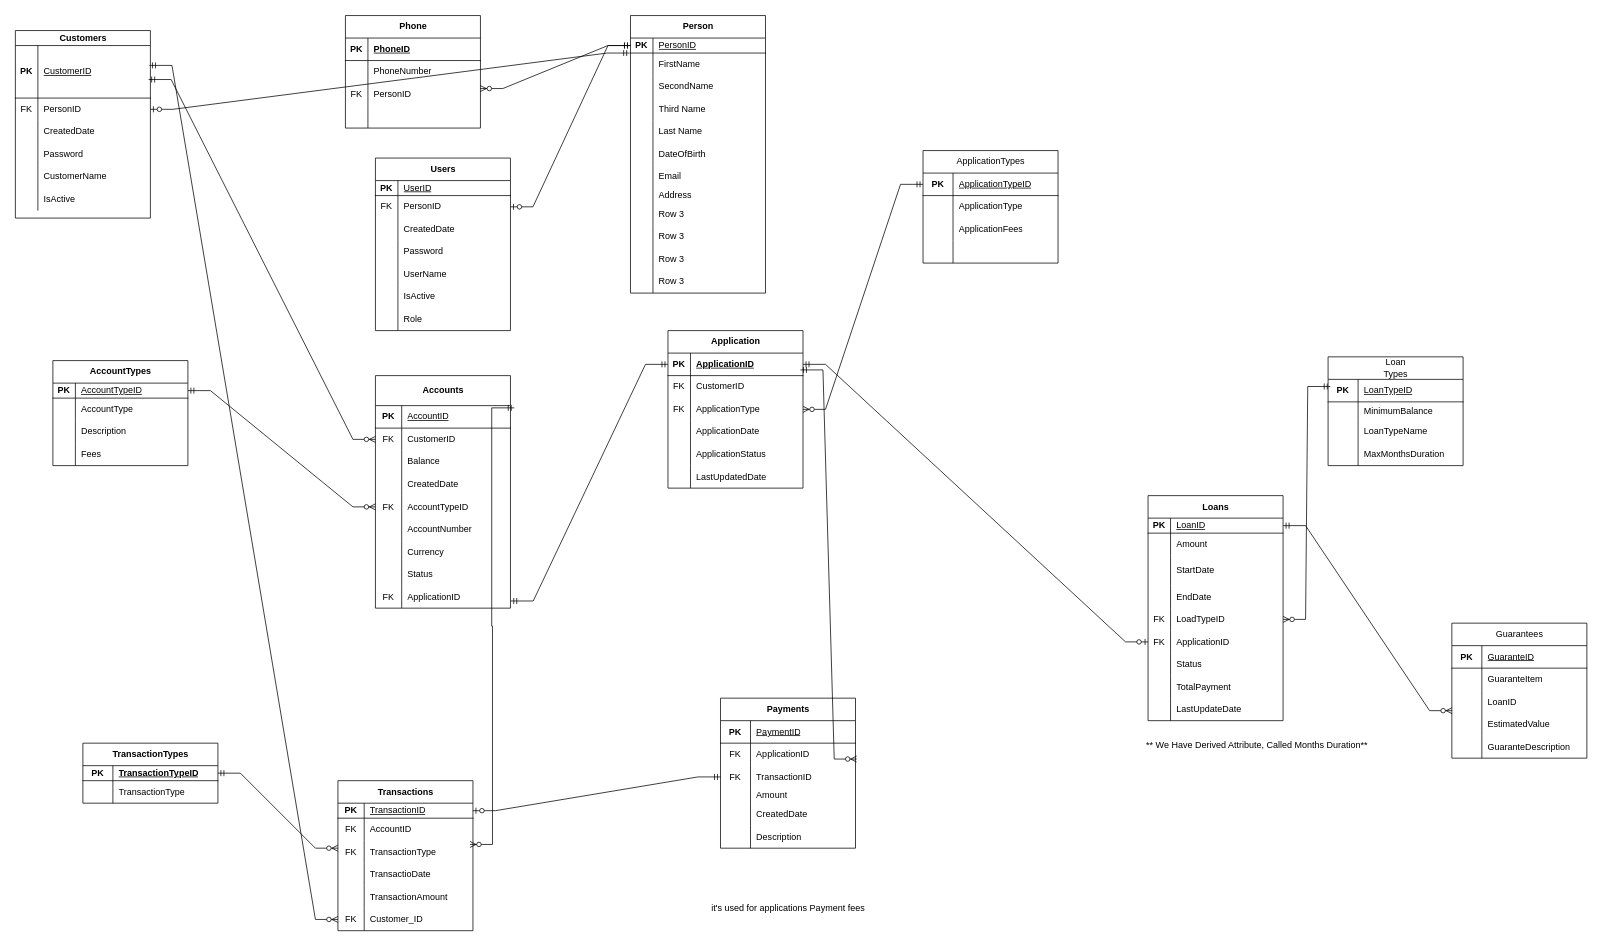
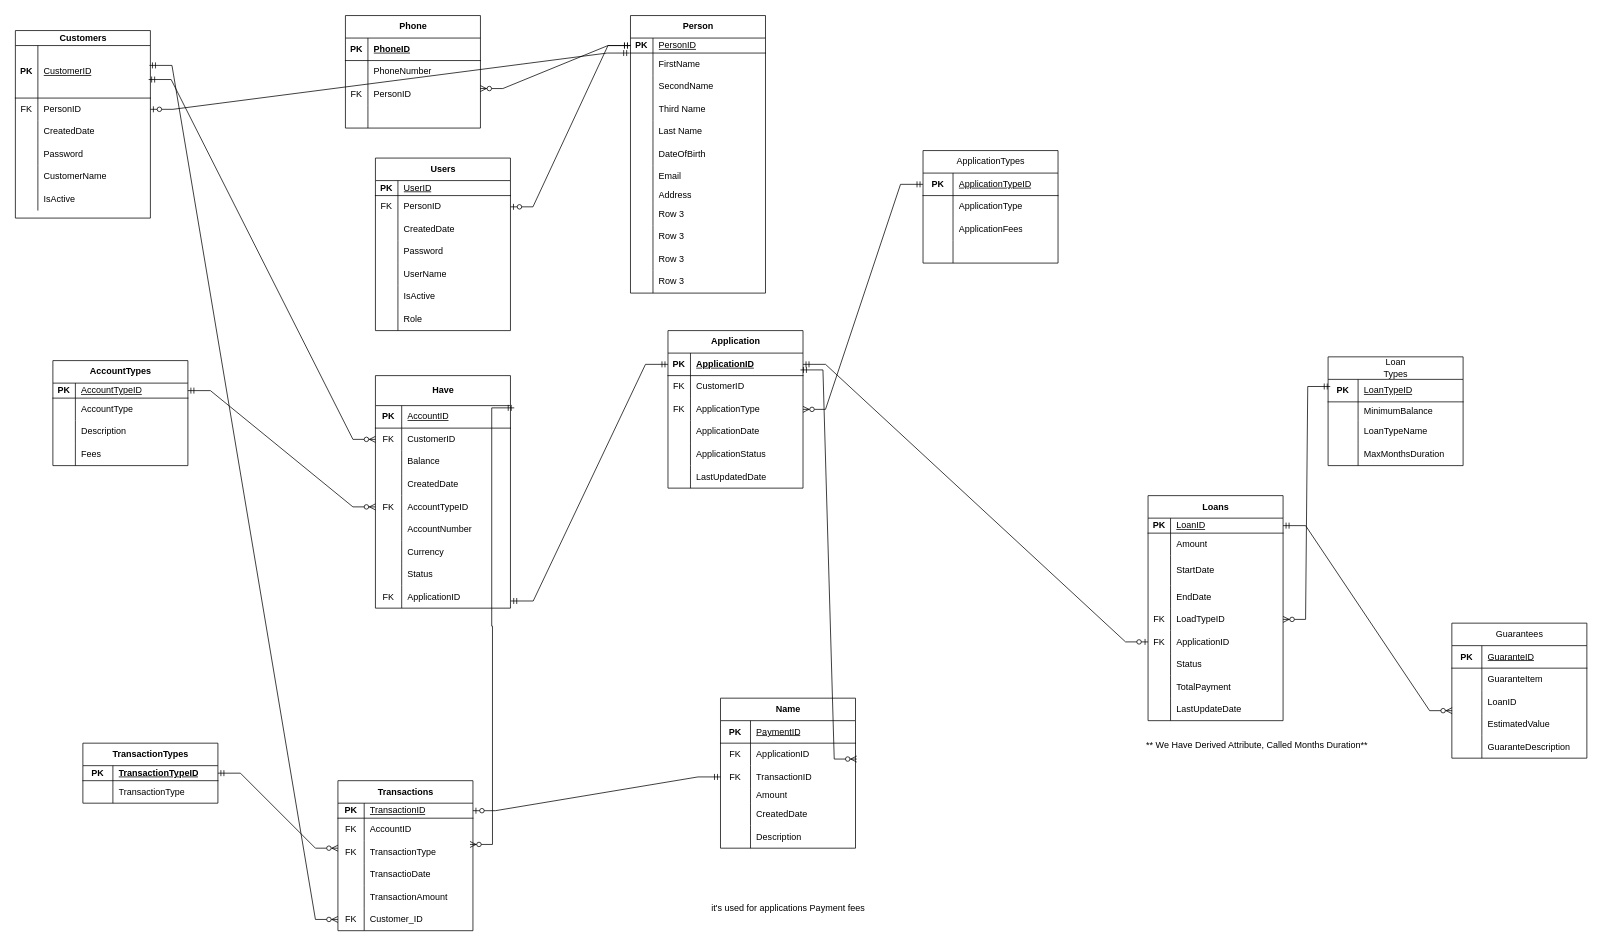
node "Accounts": label "Accounts" -> "Have"
node "Payments": label "Payments" -> "Name"
